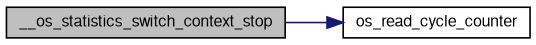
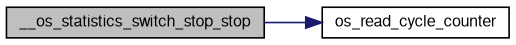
node "__os_statistics_switch_context_stop": label "__os_statistics_switch_context_stop" -> "__os_statistics_switch_stop_stop"
